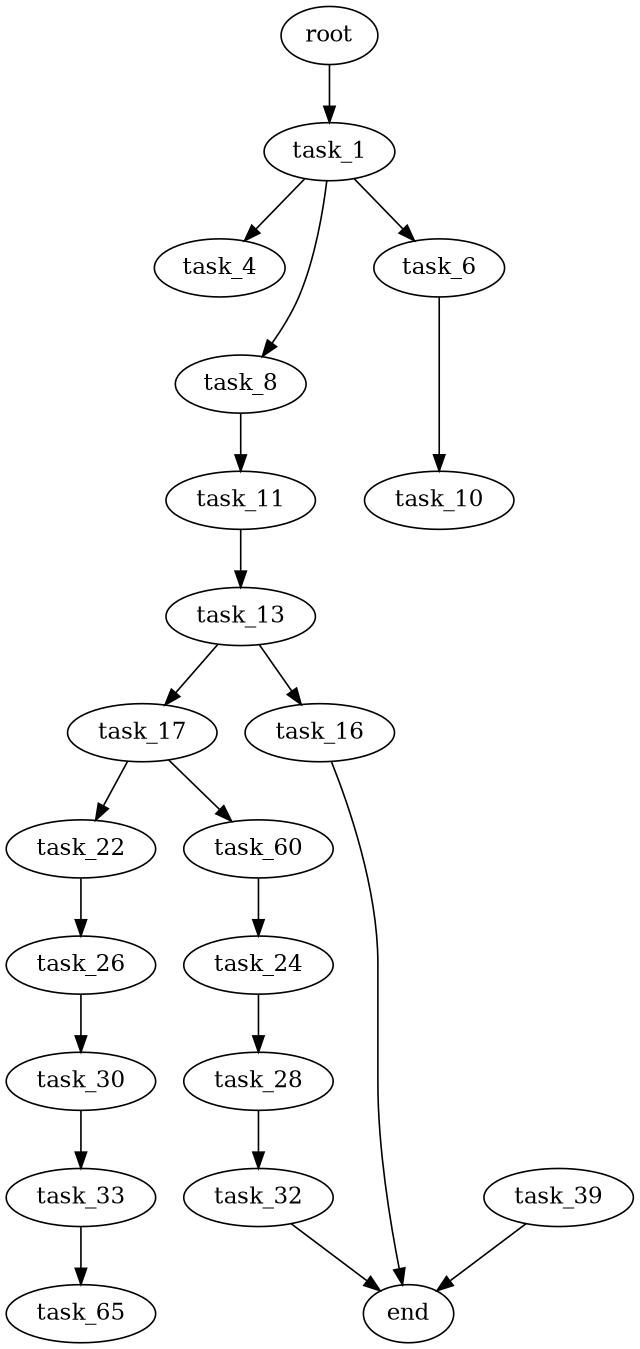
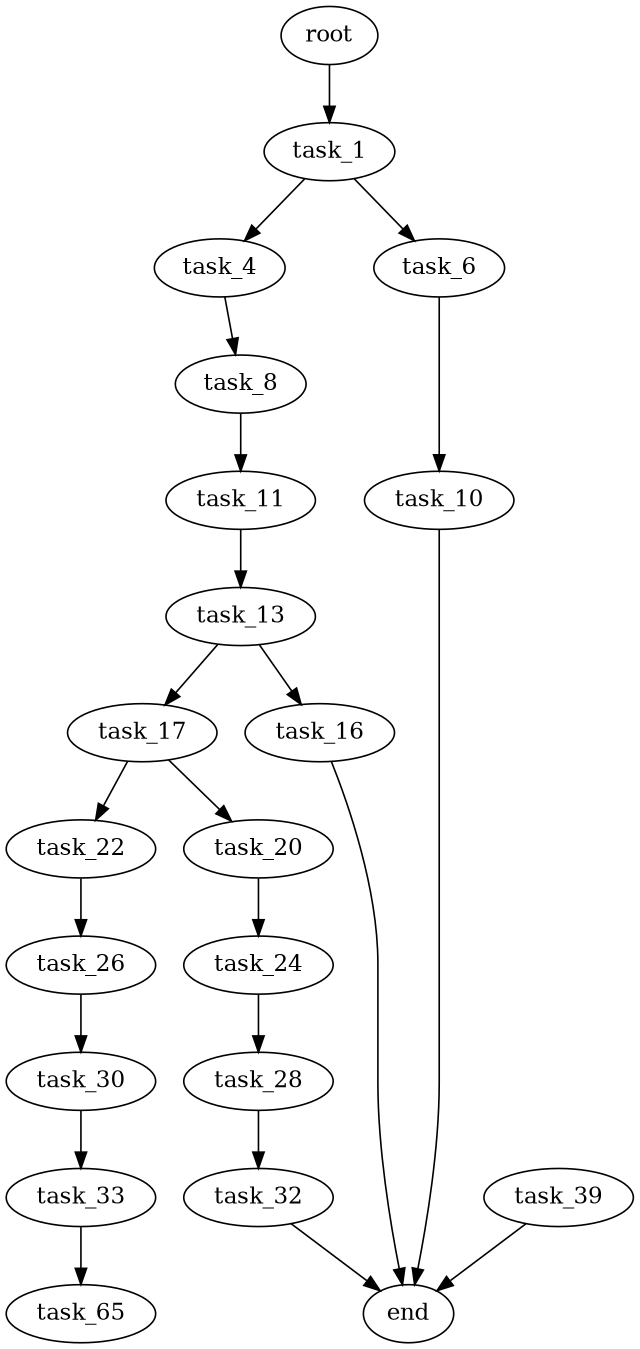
edge "task_1" -> "task_8": now "task_4" -> "task_8"
node "task_60": label "task_60" -> "task_20"
edge "task_10" -> "end": added
